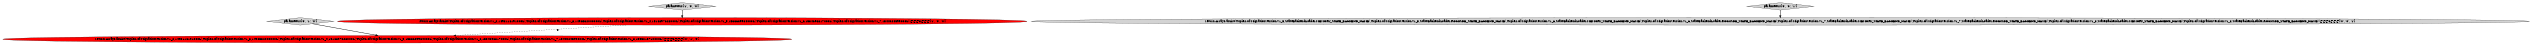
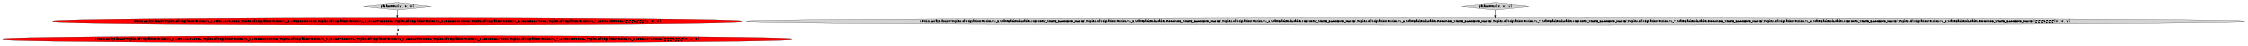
node "parameters['0', '1', '0']": removed
